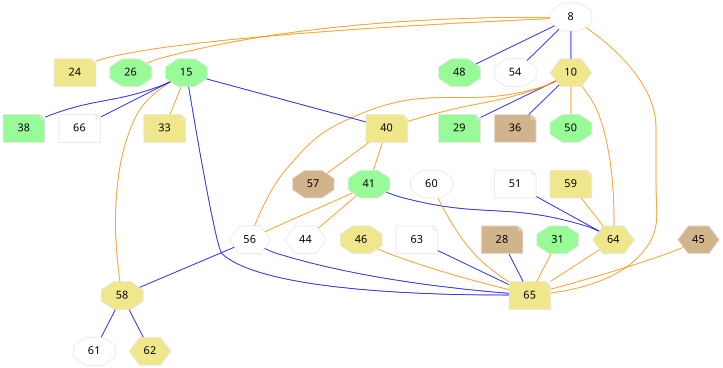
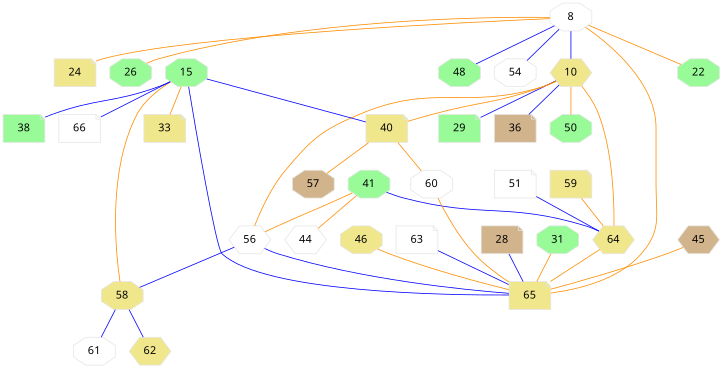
node "22": added
edge "40" -- "41": now "40" -- "60"
